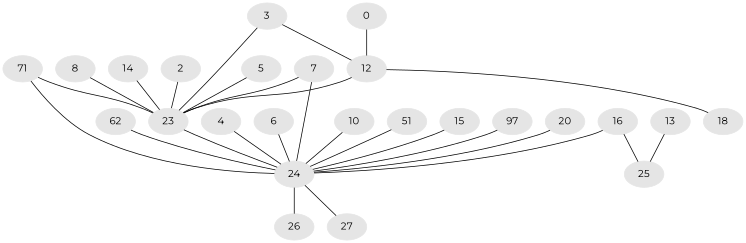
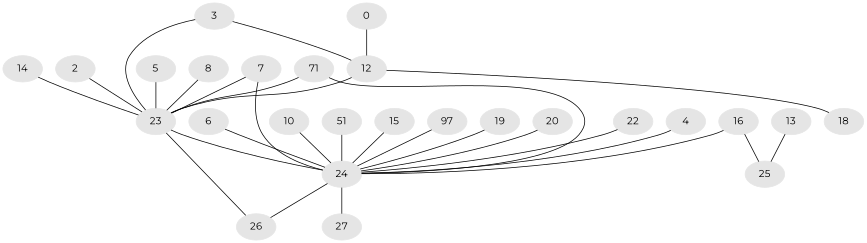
node "62": label "62" -> "22"
node "19": added
edge "23" -- "26": added
